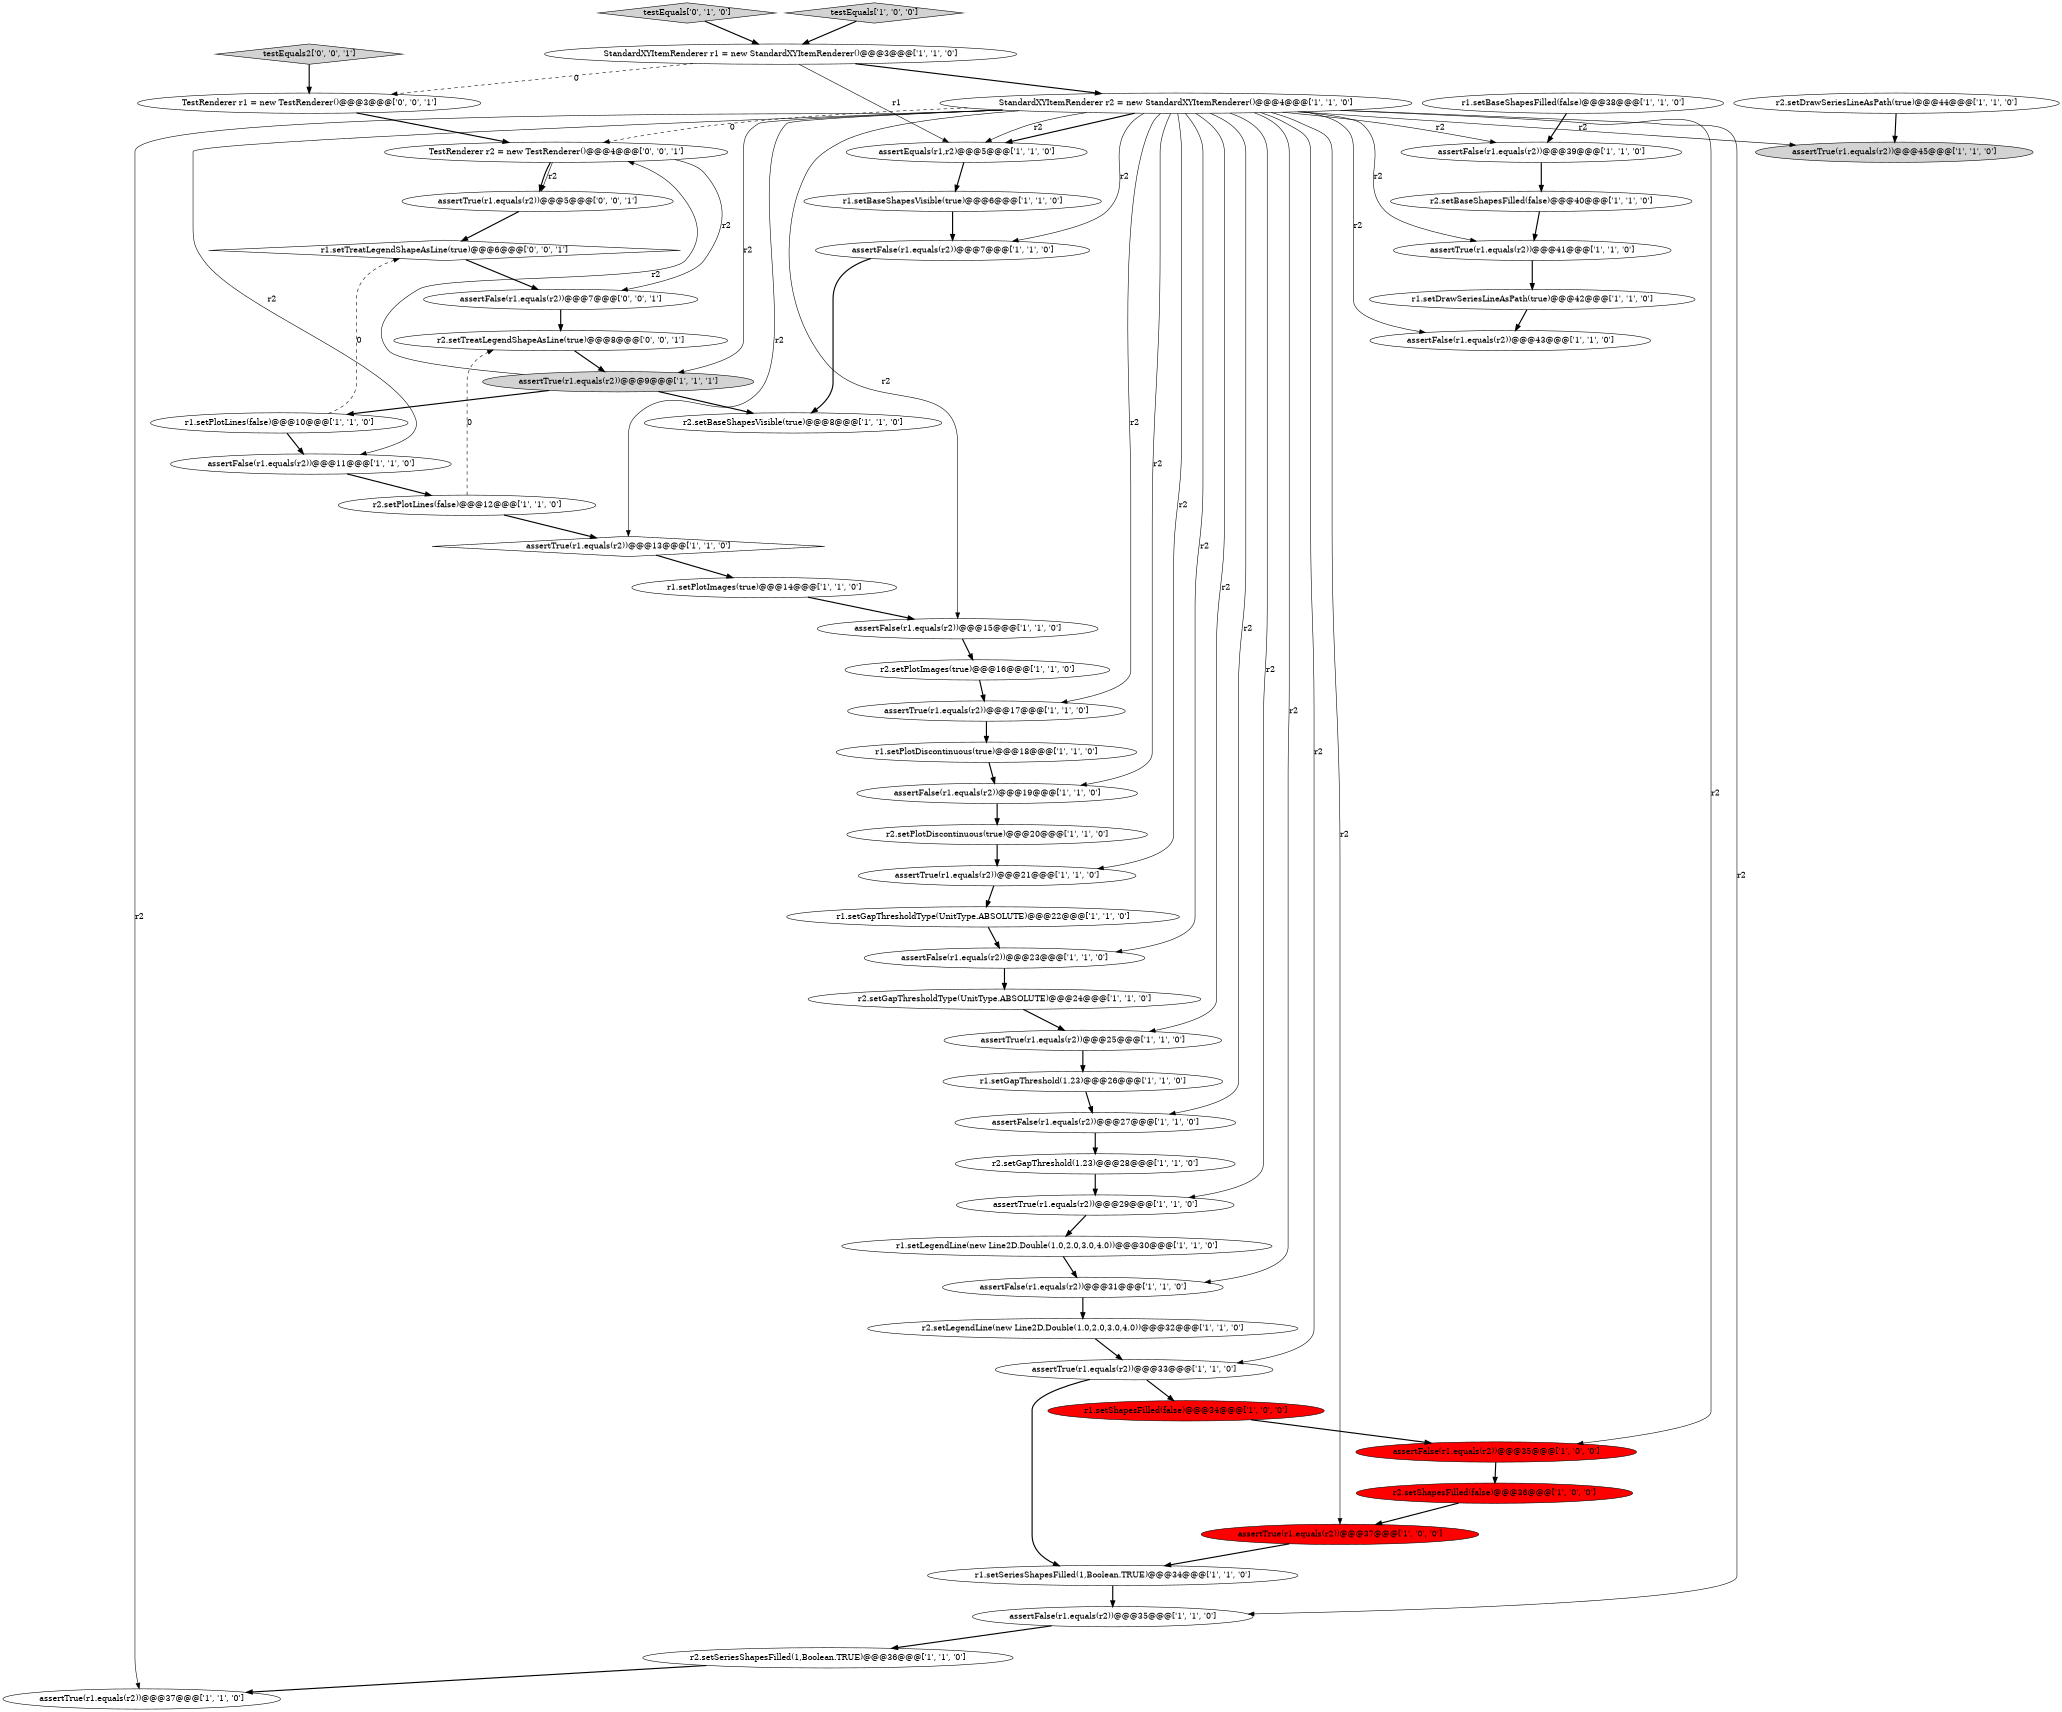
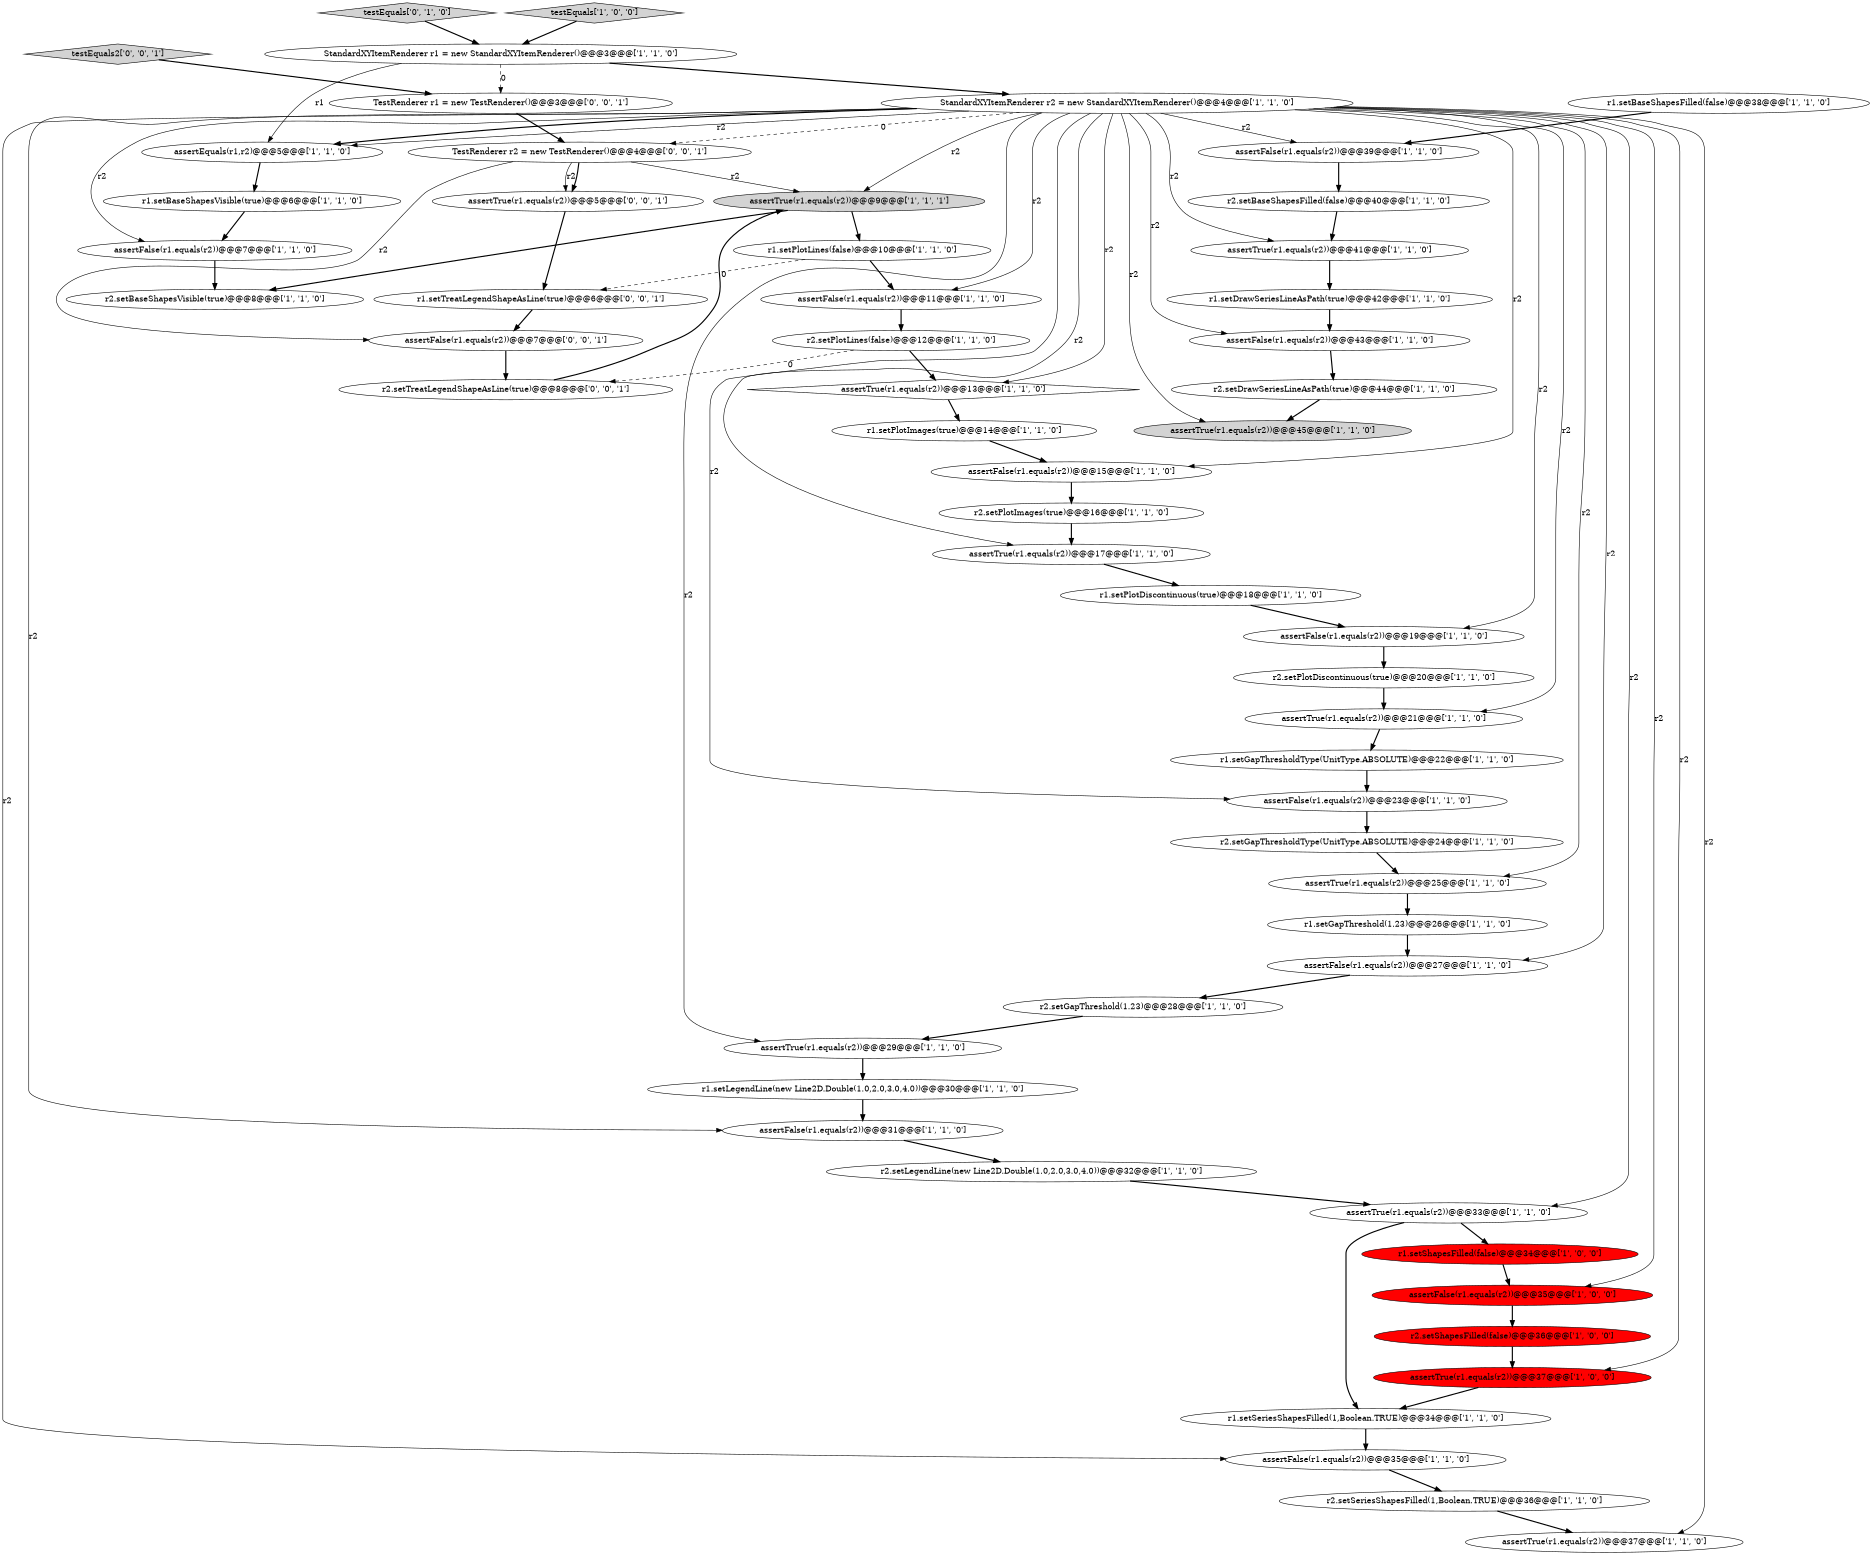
node "r1.setTreatLegendShapeAsLine(true)@@@6@@@['0', '0', '1']": shape diamond -> ellipse
edge "assertTrue(r1.equals(r2))@@@9@@@['1', '1', '1']" -> "TestRenderer r2 = new TestRenderer()@@@4@@@['0', '0', '1']": reversed
edge "assertFalse(r1.equals(r2))@@@43@@@['1', '1', '0']" -> "r2.setDrawSeriesLineAsPath(true)@@@44@@@['1', '1', '0']": added
